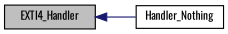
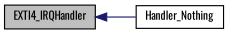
node "EXTI4_Handler": label "EXTI4_Handler" -> "EXTI4_IRQHandler"
